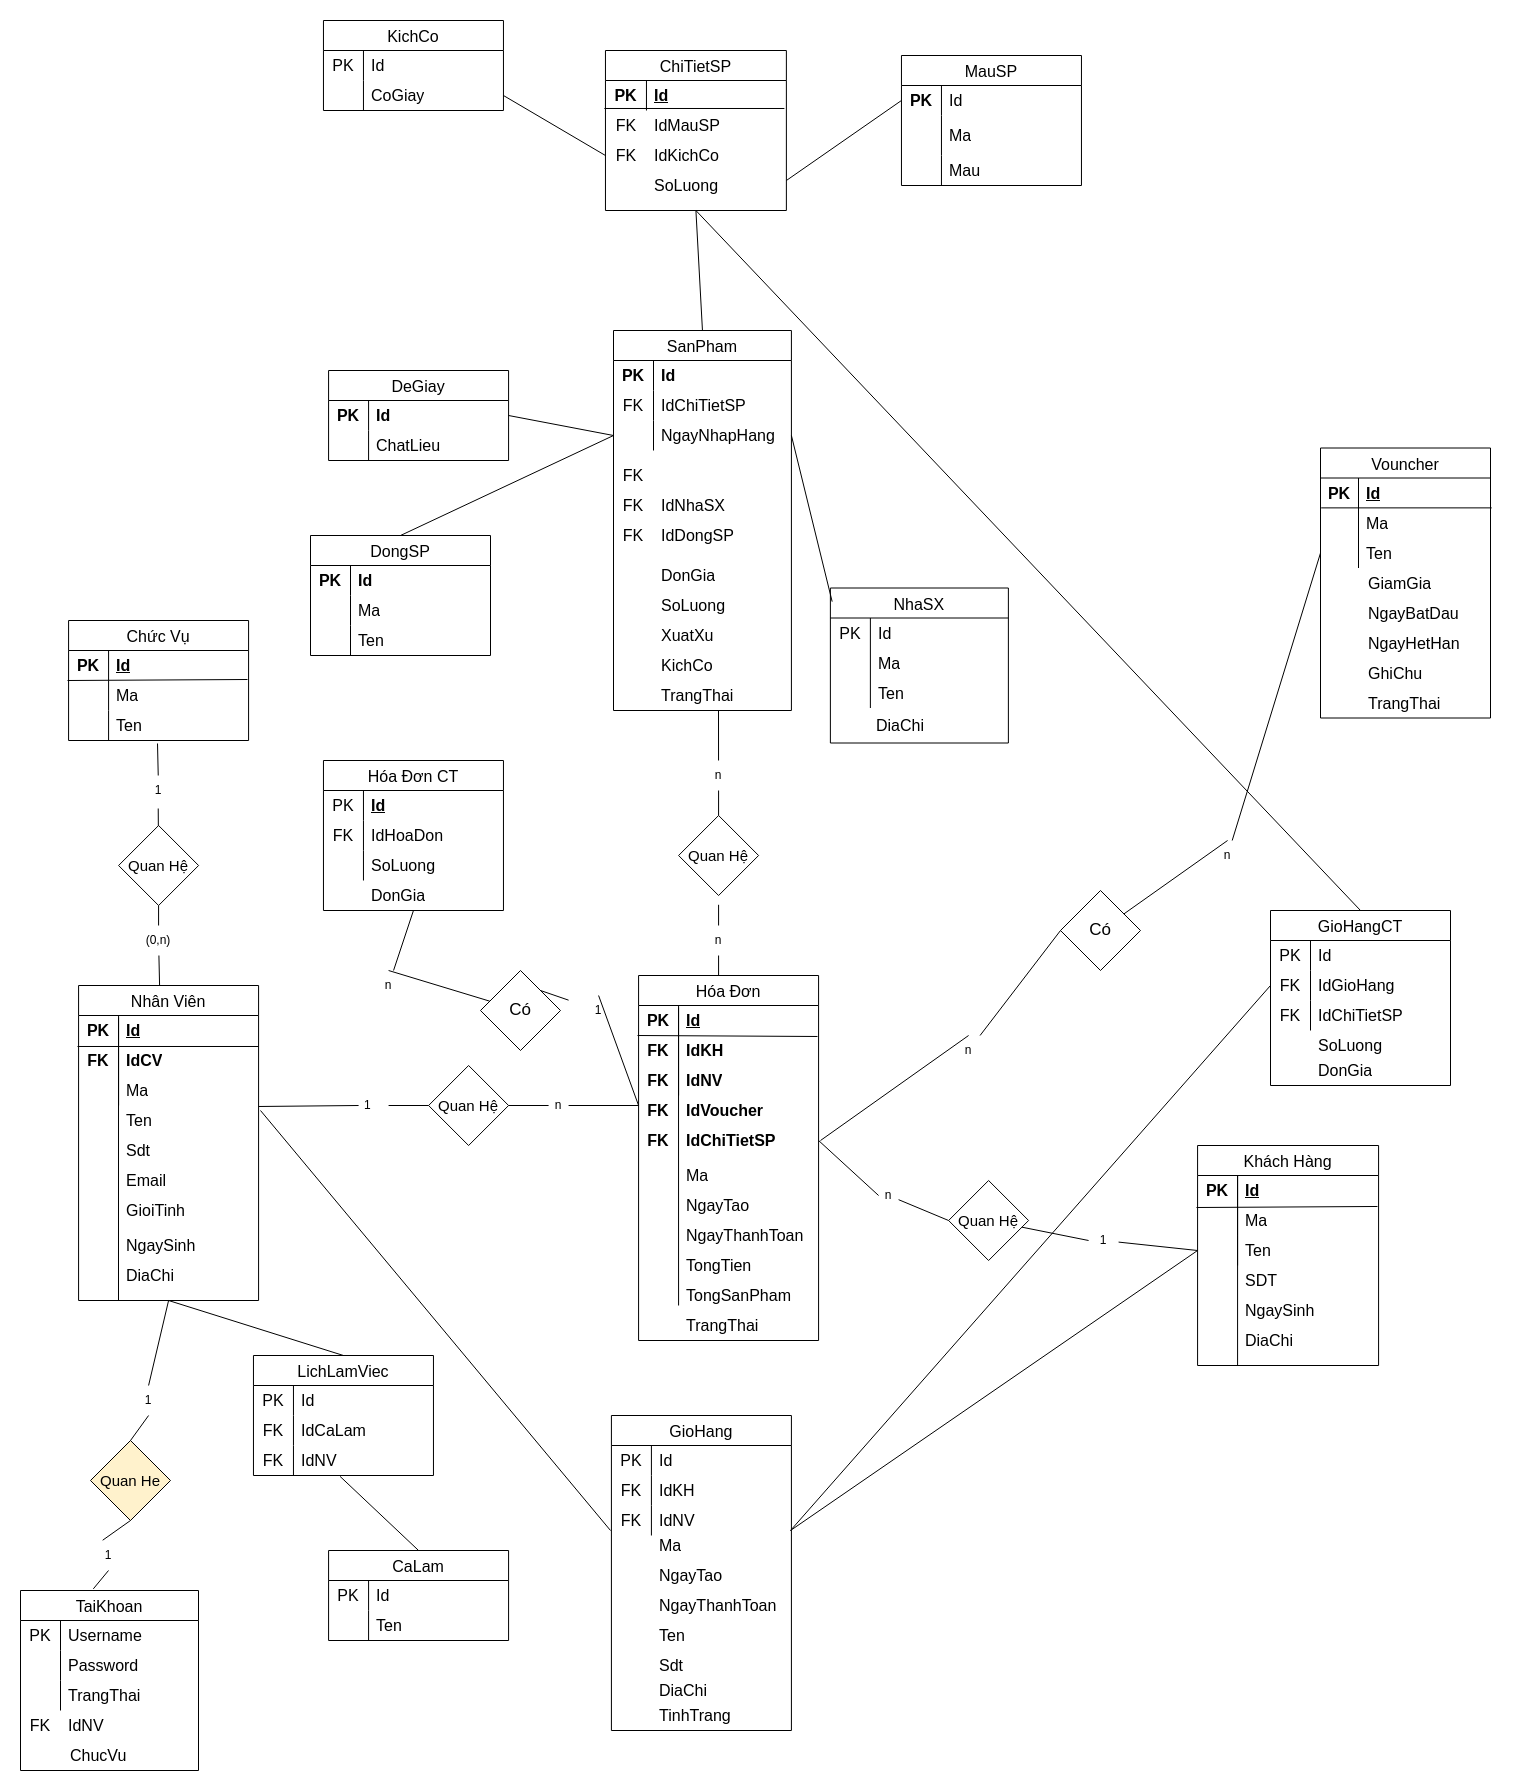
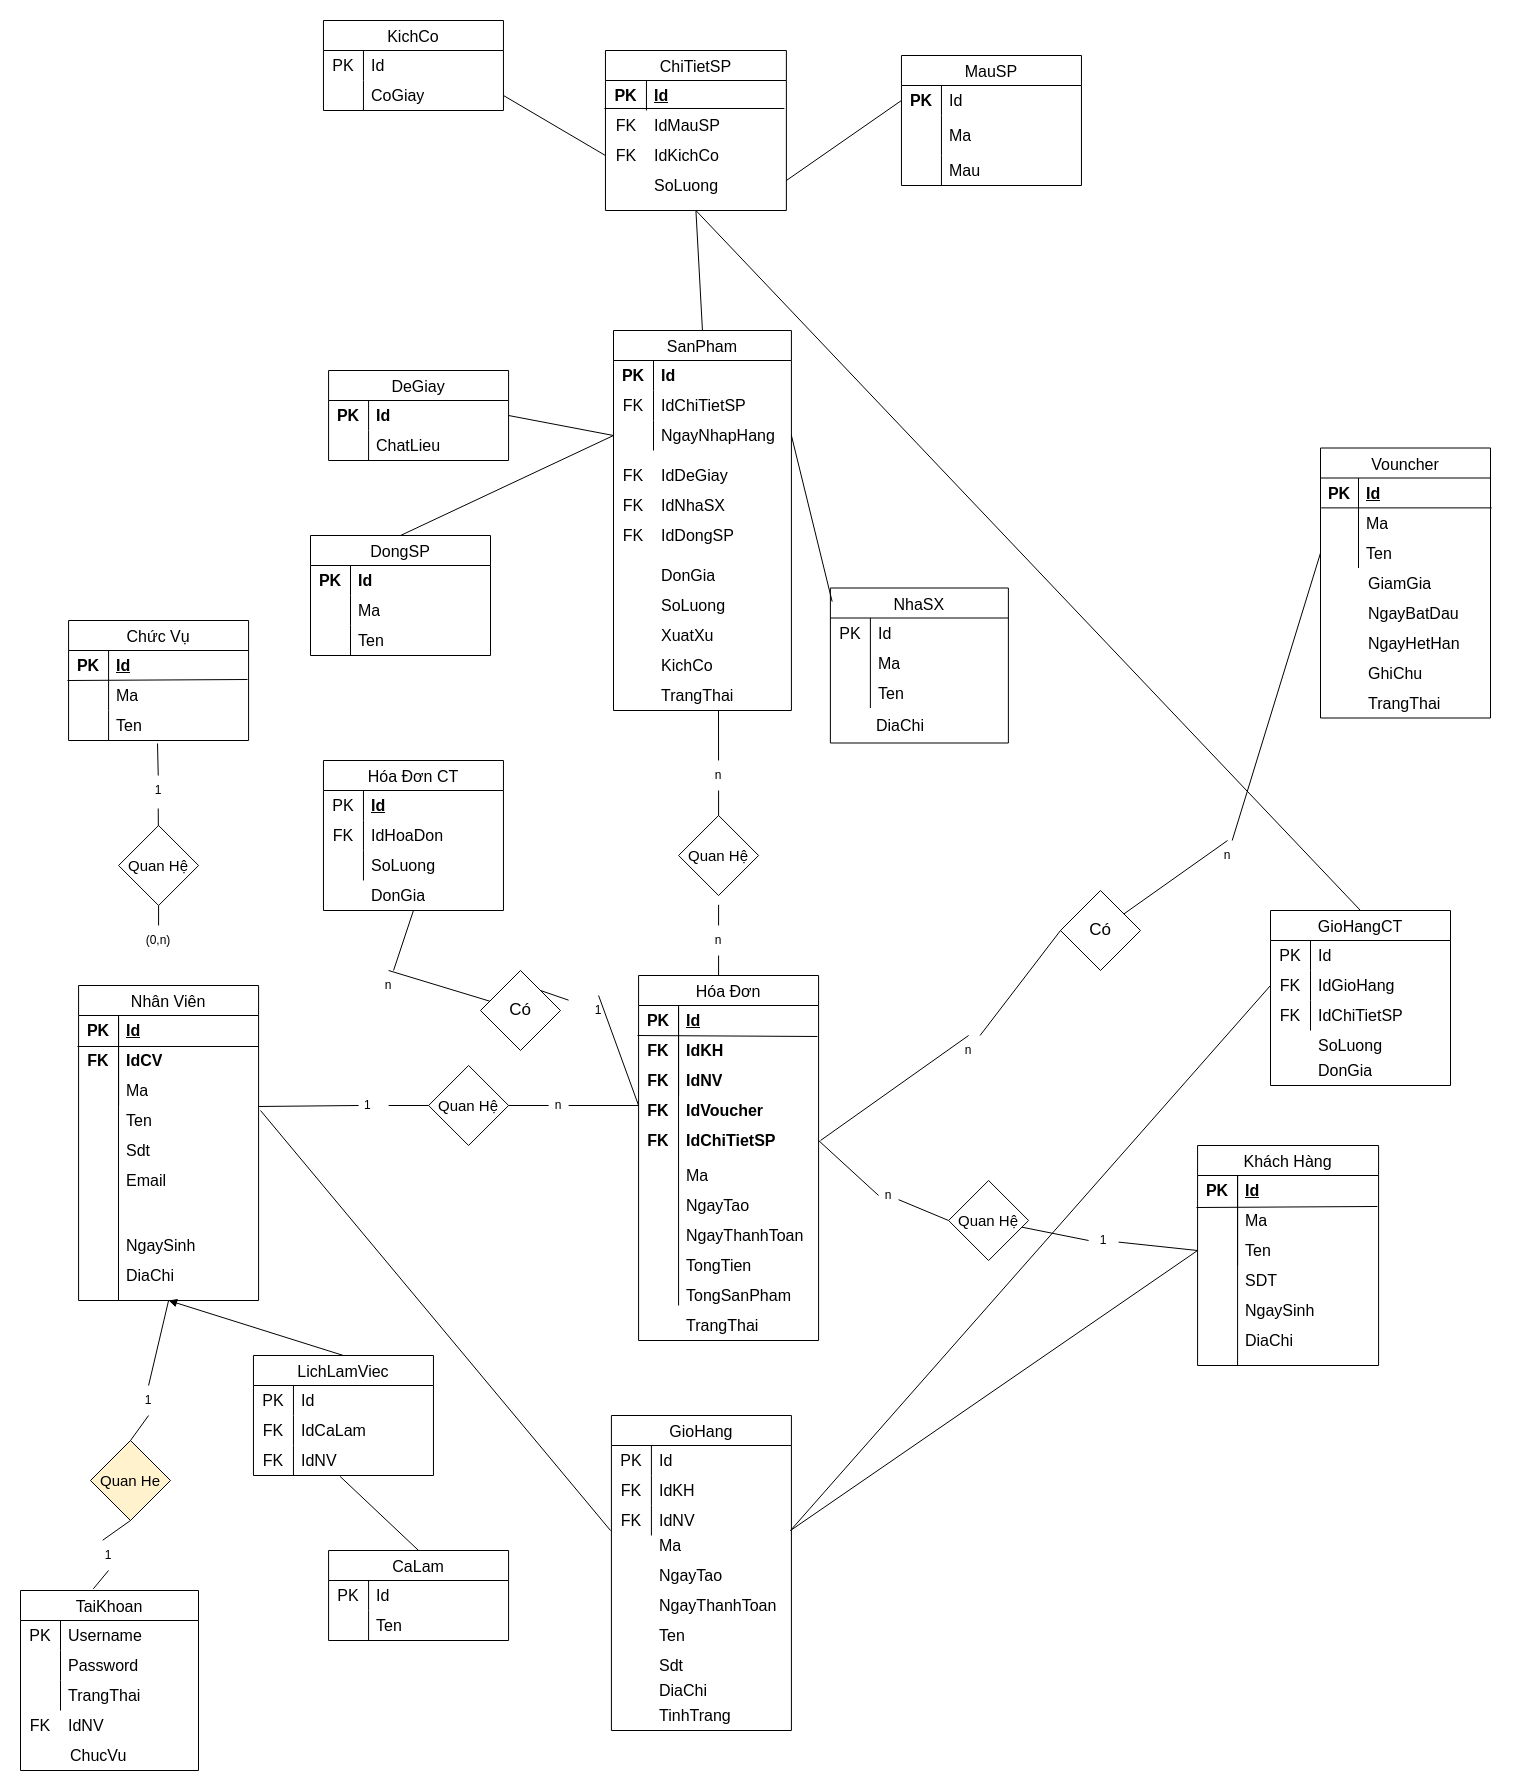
node "IdDeGiay": added
edge "(0,n)" -- "Nhân Viên": removed
node "GioiTinh": removed
edge "Nhân Viên" -- "LichLamViec": arrowhead none -> block
